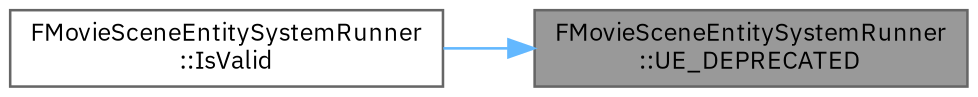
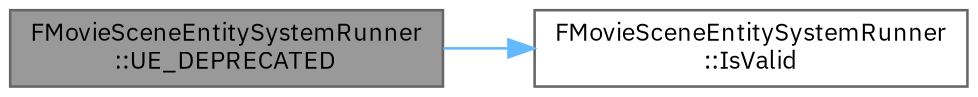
edge "FMovieSceneEntitySystemRunner ::IsValid" -> "FMovieSceneEntitySystemRunner ::UE_DEPRECATED": reversed
